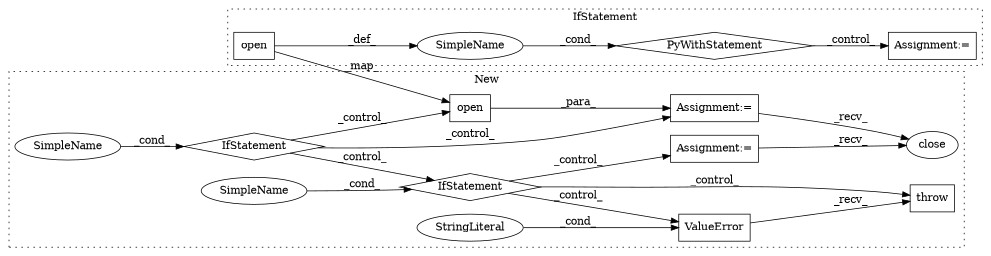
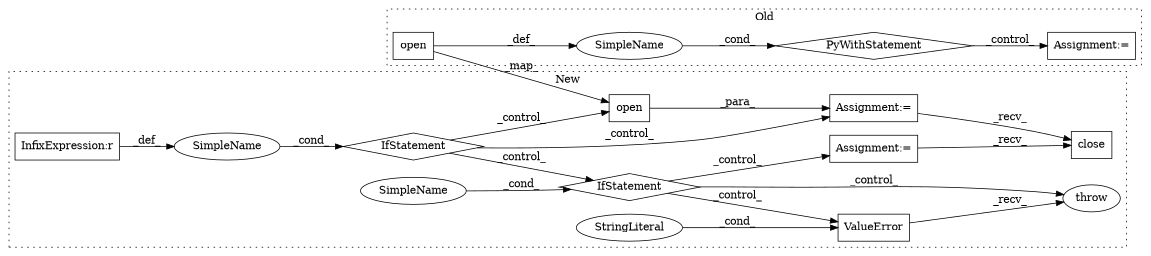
cluster "IfStatement": label "IfStatement" -> "Old"
node "close": shape ellipse -> box
node "InfixExpression:r": added
node "throw": shape box -> ellipse
